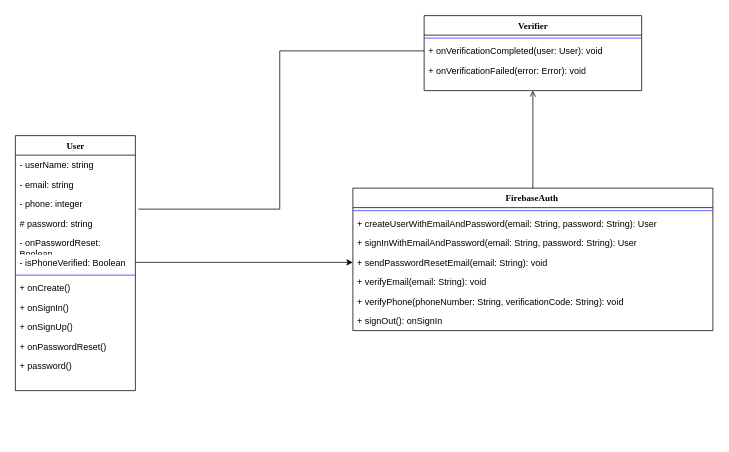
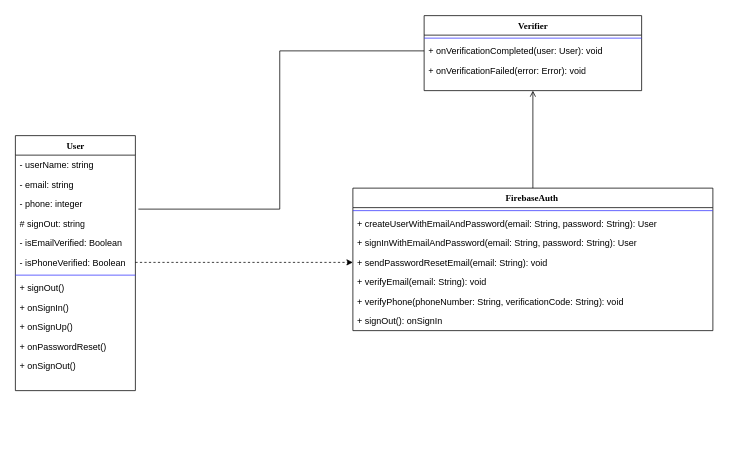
node "# password: string": label "# password: string" -> "# signOut: string"
node "- onPasswordReset: Boolean": label "- onPasswordReset: Boolean" -> "- isEmailVerified: Boolean"
edge "- isPhoneVerified: Boolean" -> "+ sendPasswordResetEmail(email: String): void": style solid -> dashed
node "+ onCreate()": label "+ onCreate()" -> "+ signOut()"
node "+ password()": label "+ password()" -> "+ onSignOut()"
